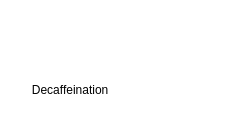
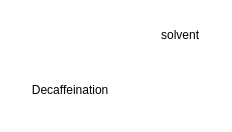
node "solvent": added
